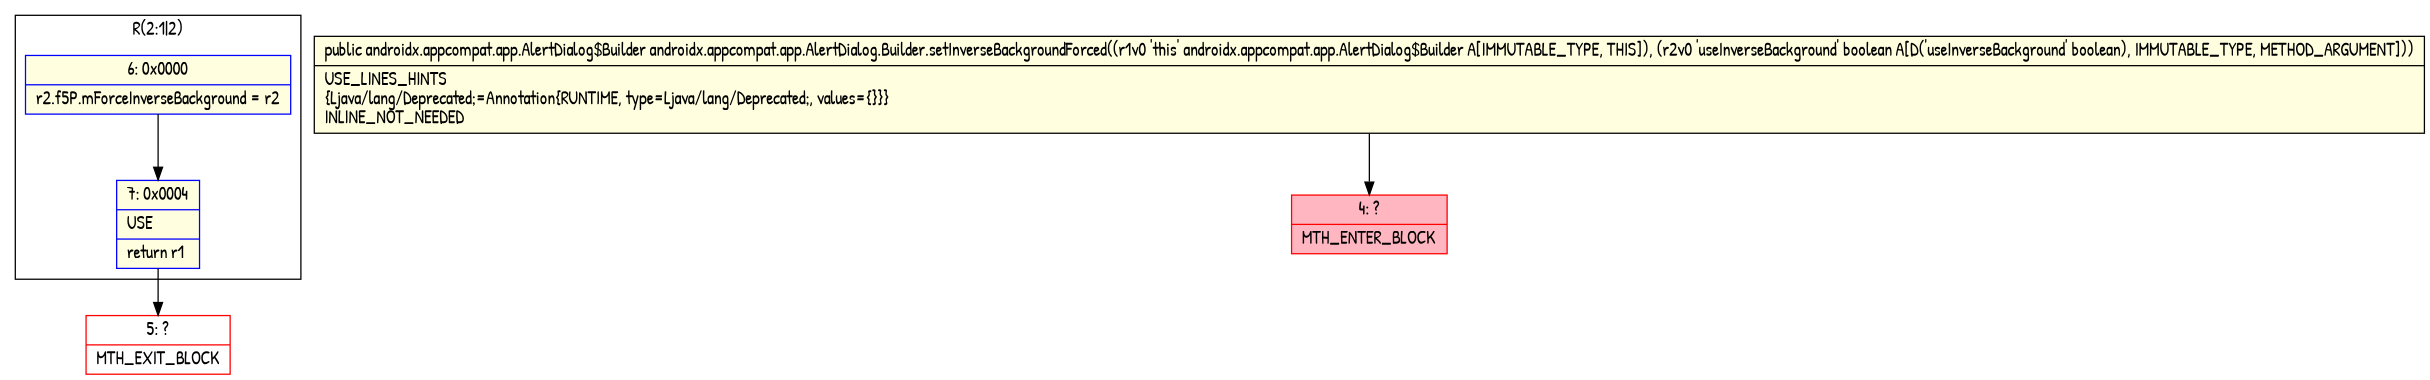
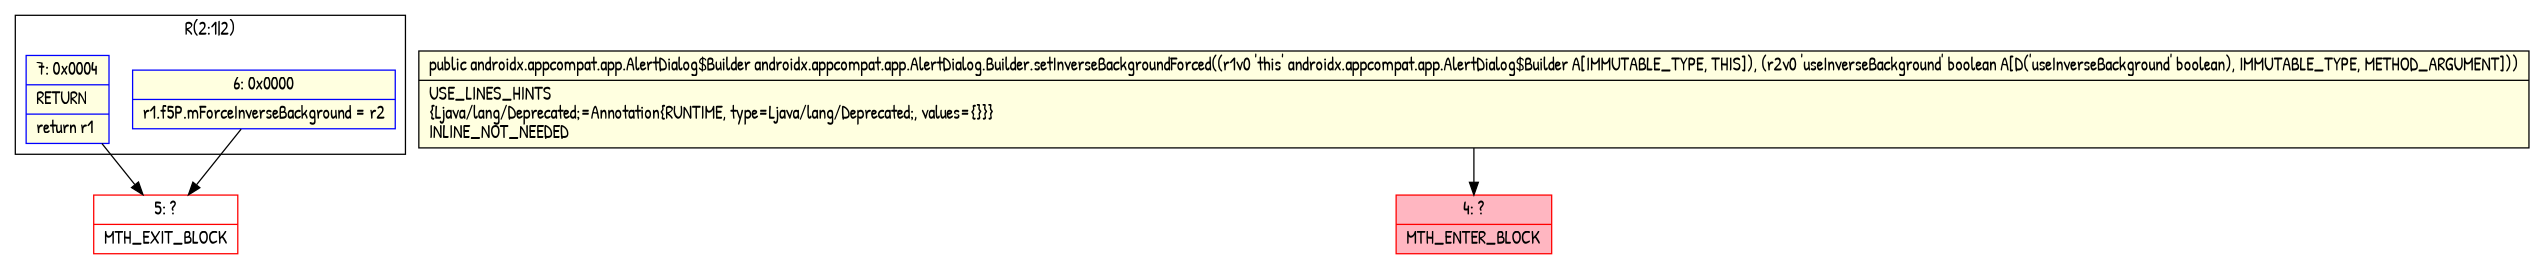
node "6: 0x0000": text "r2.f5P.mForceInverseBackground = r2" -> "r1.f5P.mForceInverseBackground = r2"
edge "6: 0x0000" -> "7: 0x0004": now "6: 0x0000" -> "5: ?"
node "7: 0x0004": text "USE" -> "RETURN"
